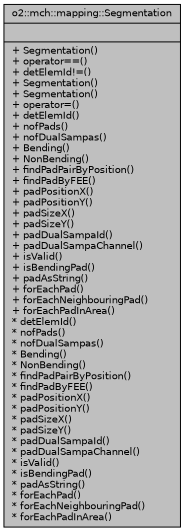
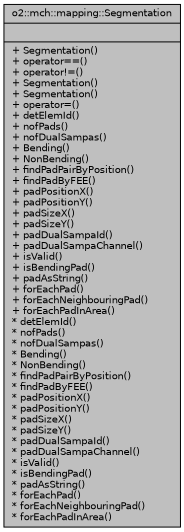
node "o2::mch::mapping::Segmentation": text "+ detElemId!=()" -> "+ operator!=()"
